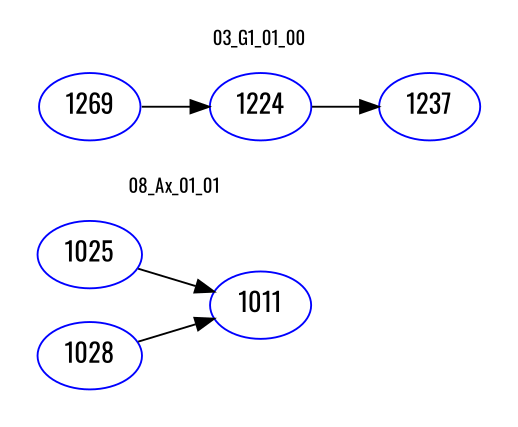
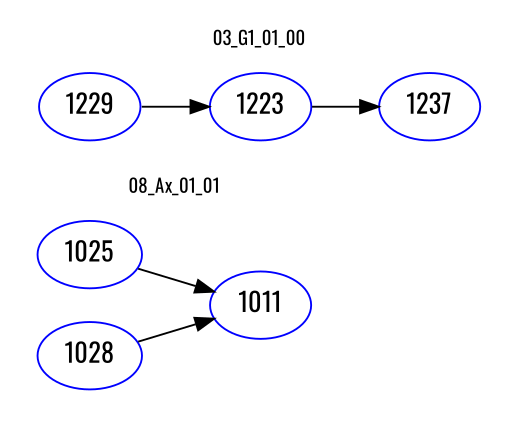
node "1269": label "1269" -> "1229"
node "1224": label "1224" -> "1223"
